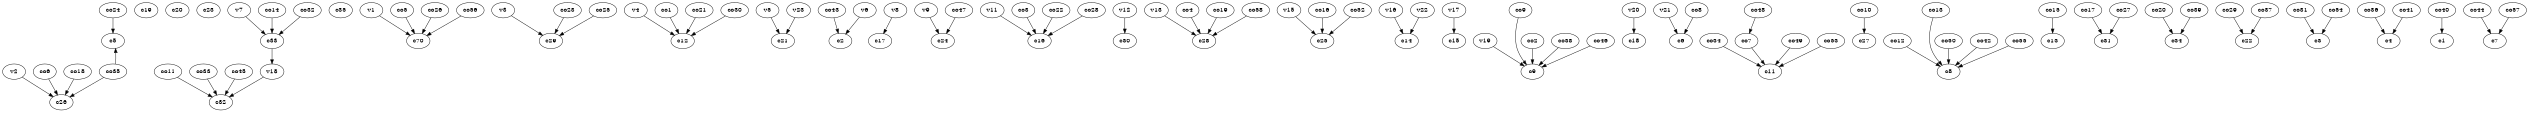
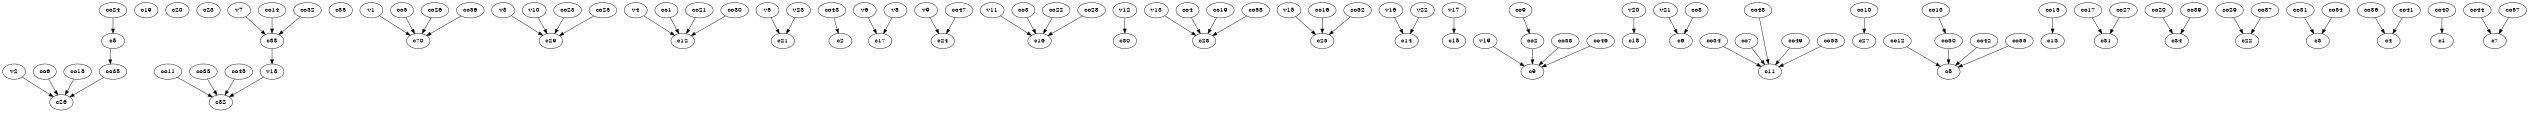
node "v10": added
edge "v6" -> "c2": now "v6" -> "c17"
edge "co48" -> "co7": now "co48" -> "c11"
edge "co9" -> "c9": now "co9" -> "co2"
edge "co13" -> "c8": now "co13" -> "co50"
edge "co35" -> "c5": reversed
